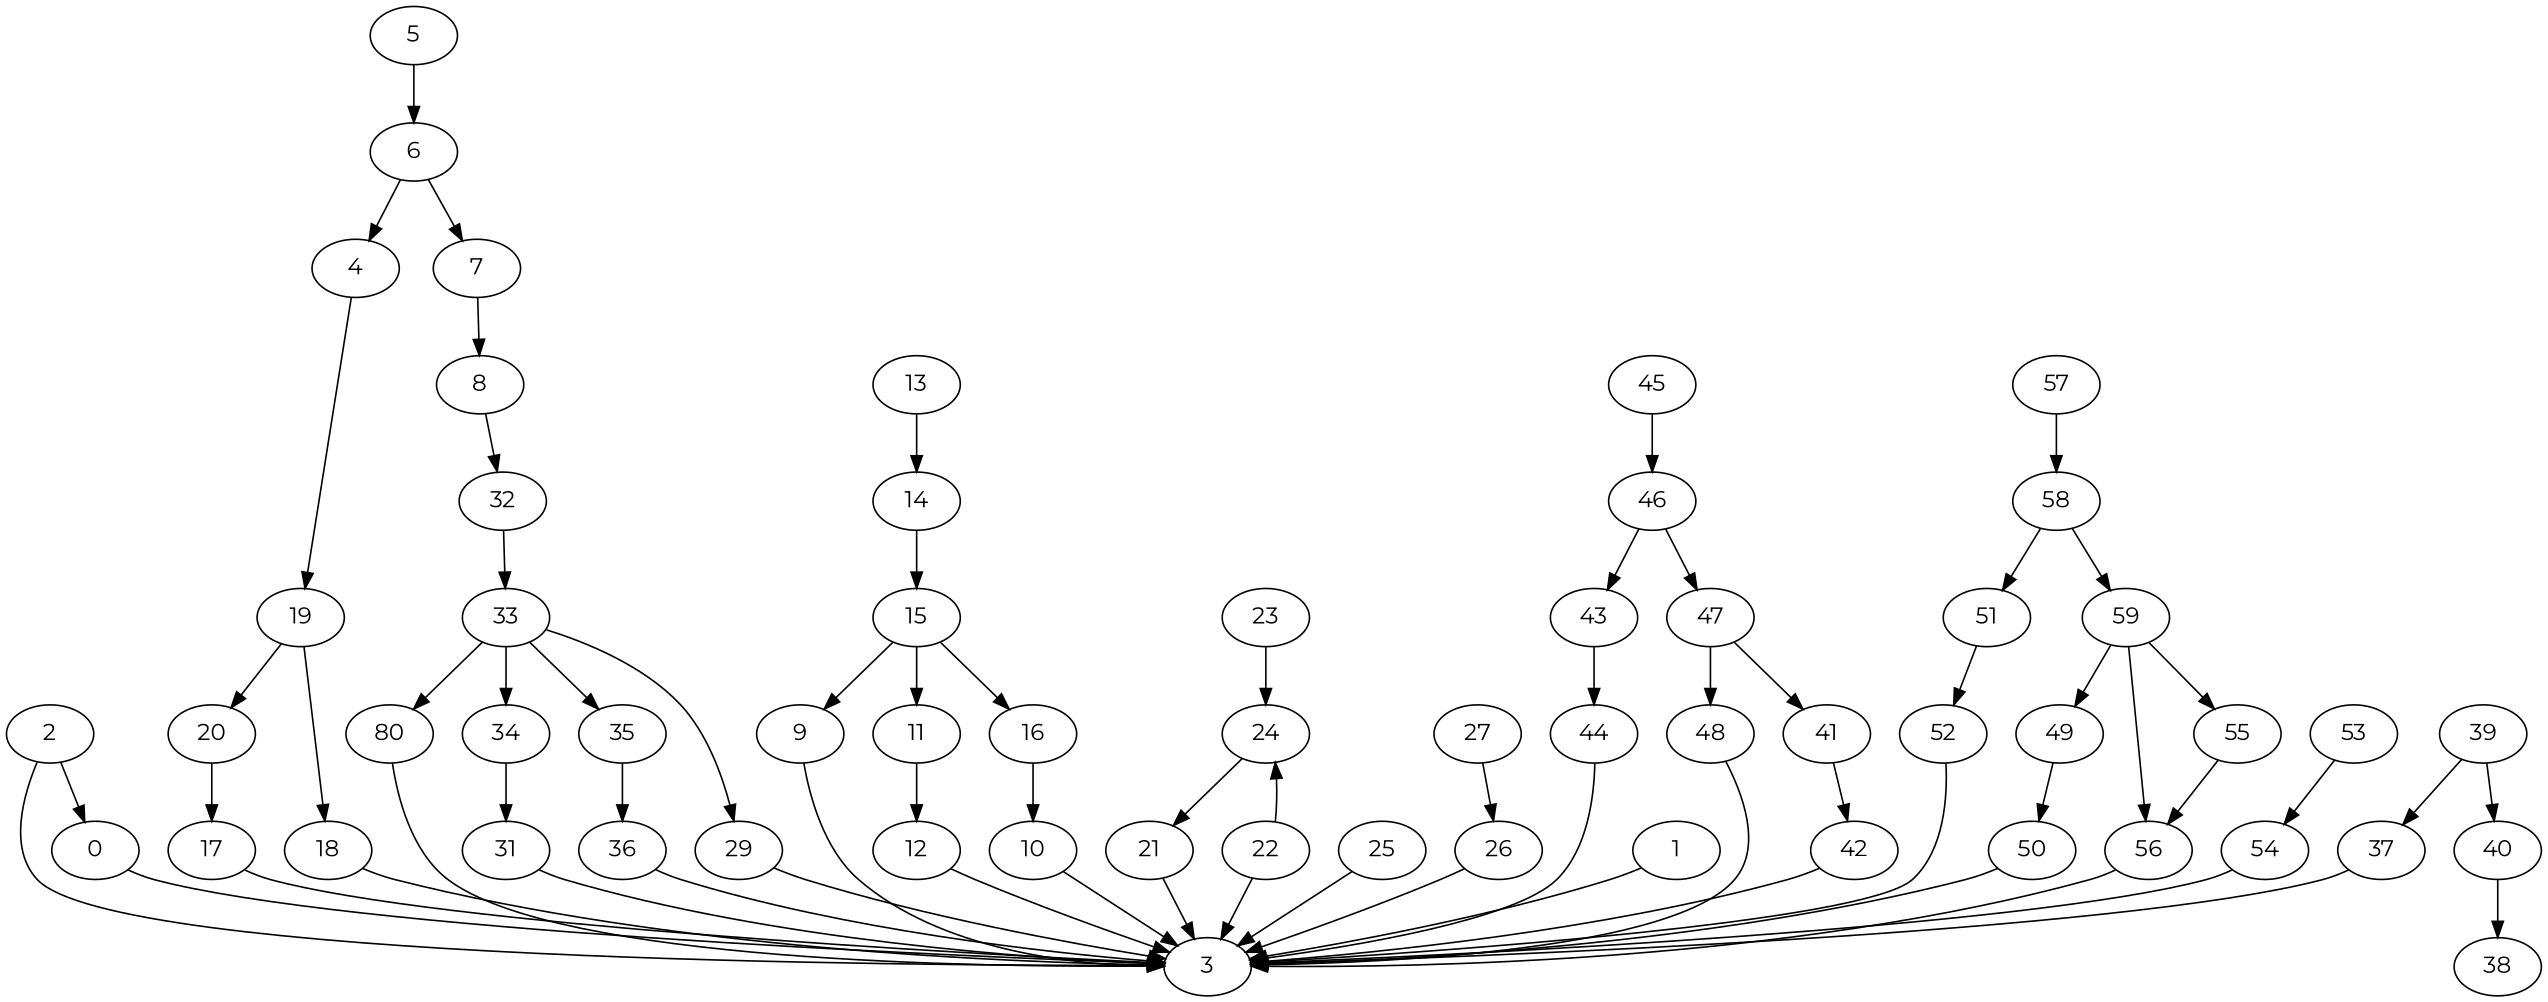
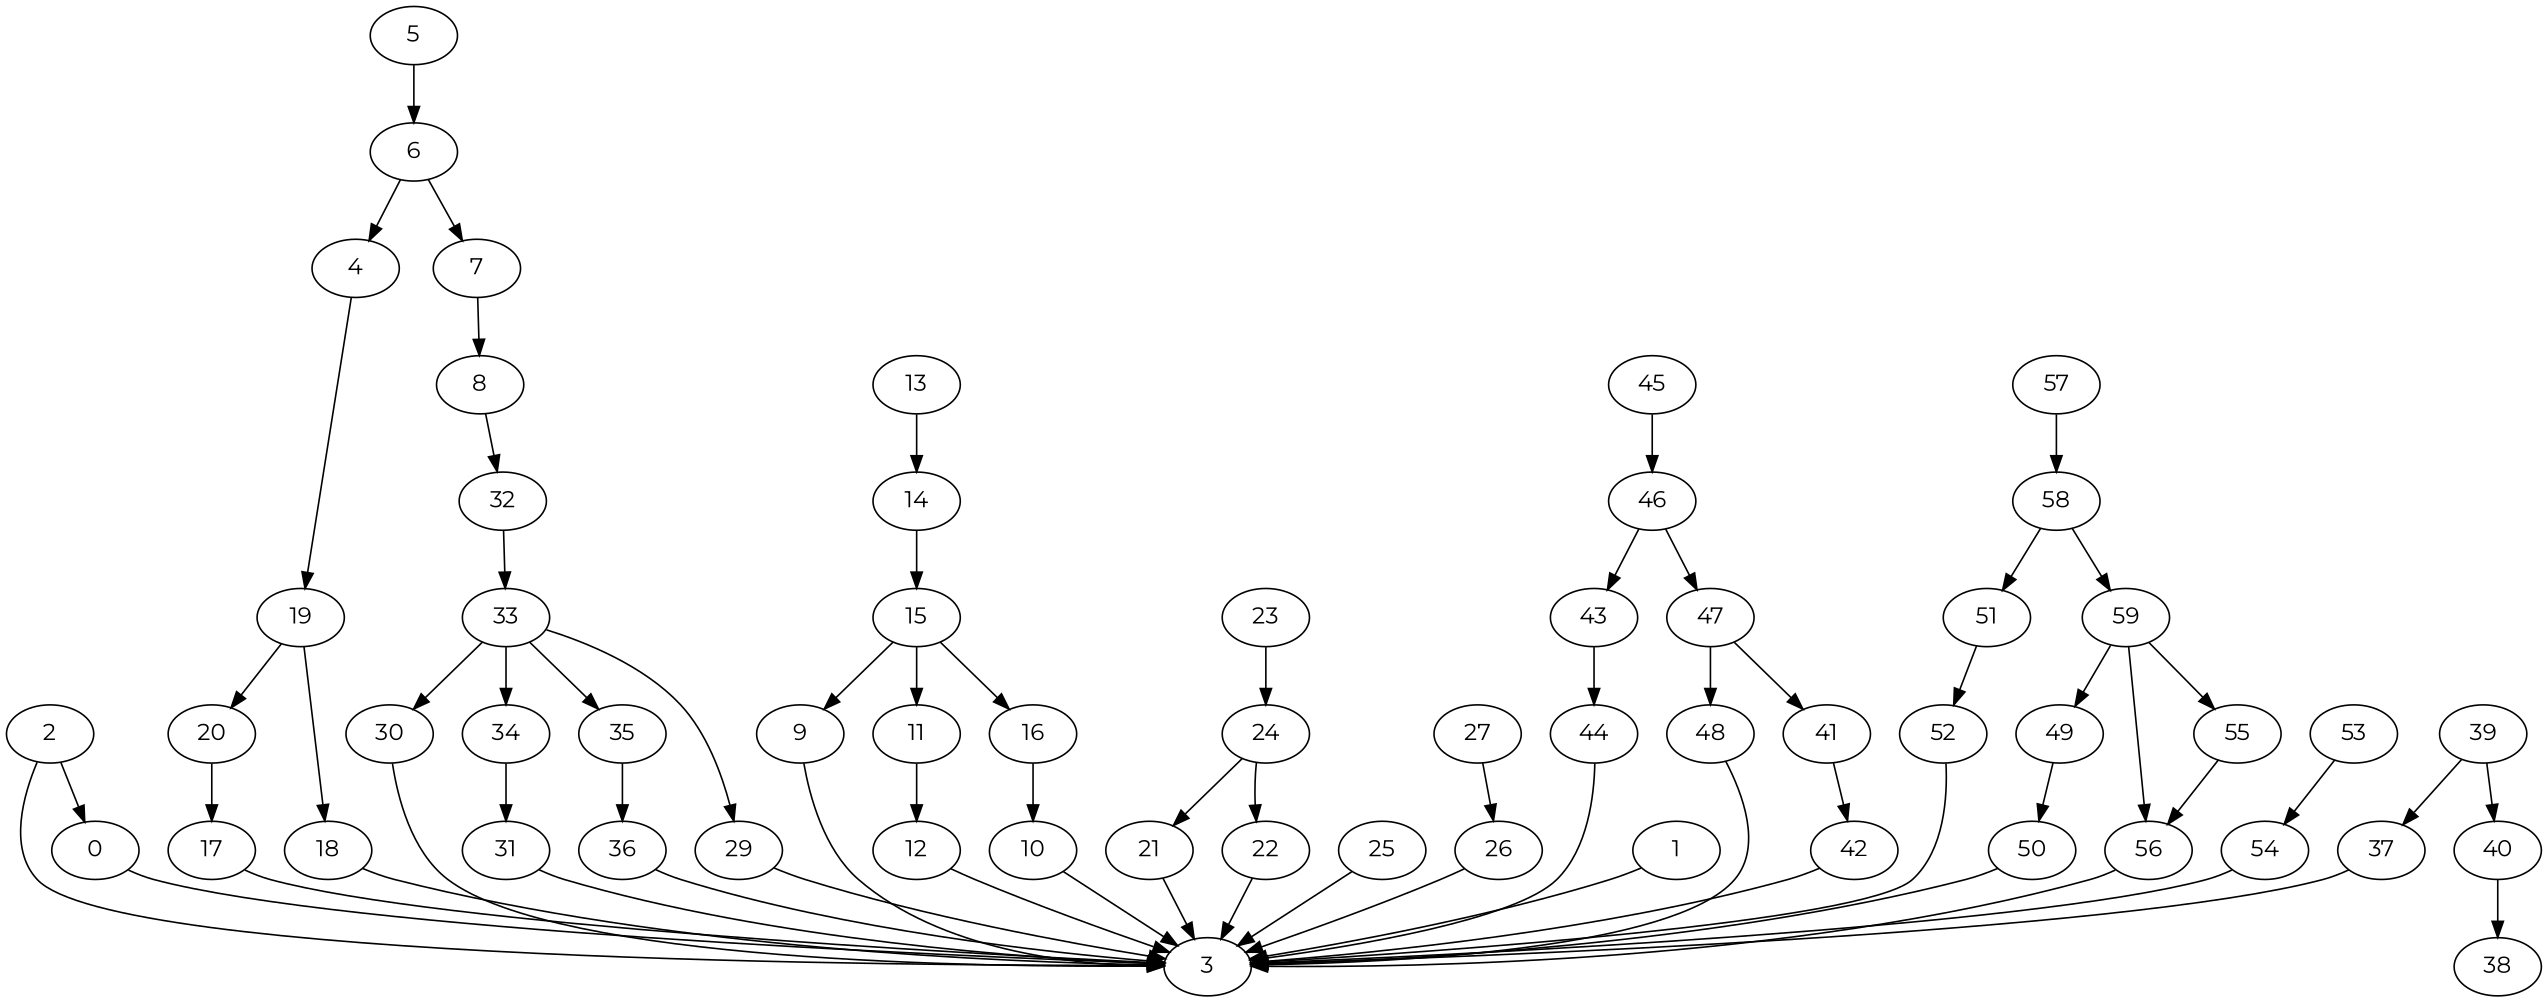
node "80": label "80" -> "30"
edge "22" -> "24": reversed
